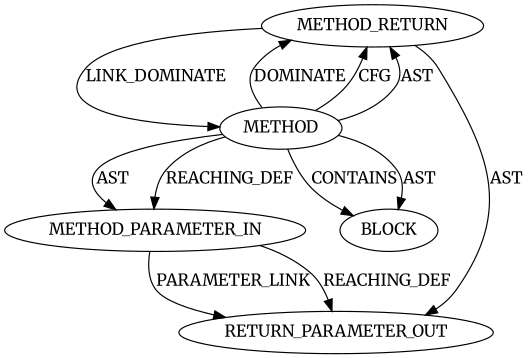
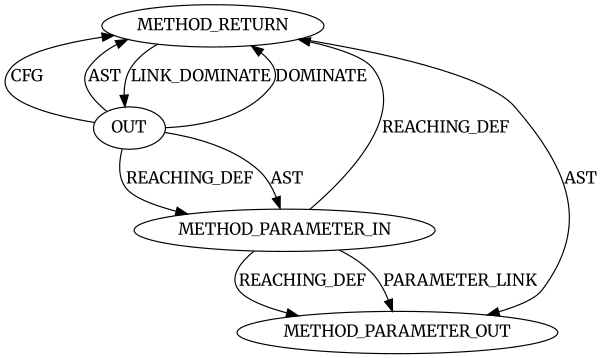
edge "METHOD_PARAMETER_IN" -> "METHOD_RETURN": added, label "REACHING_DEF"
node "METHOD": label "METHOD" -> "OUT"
node "BLOCK": removed
node "RETURN_PARAMETER_OUT": label "RETURN_PARAMETER_OUT" -> "METHOD_PARAMETER_OUT"
